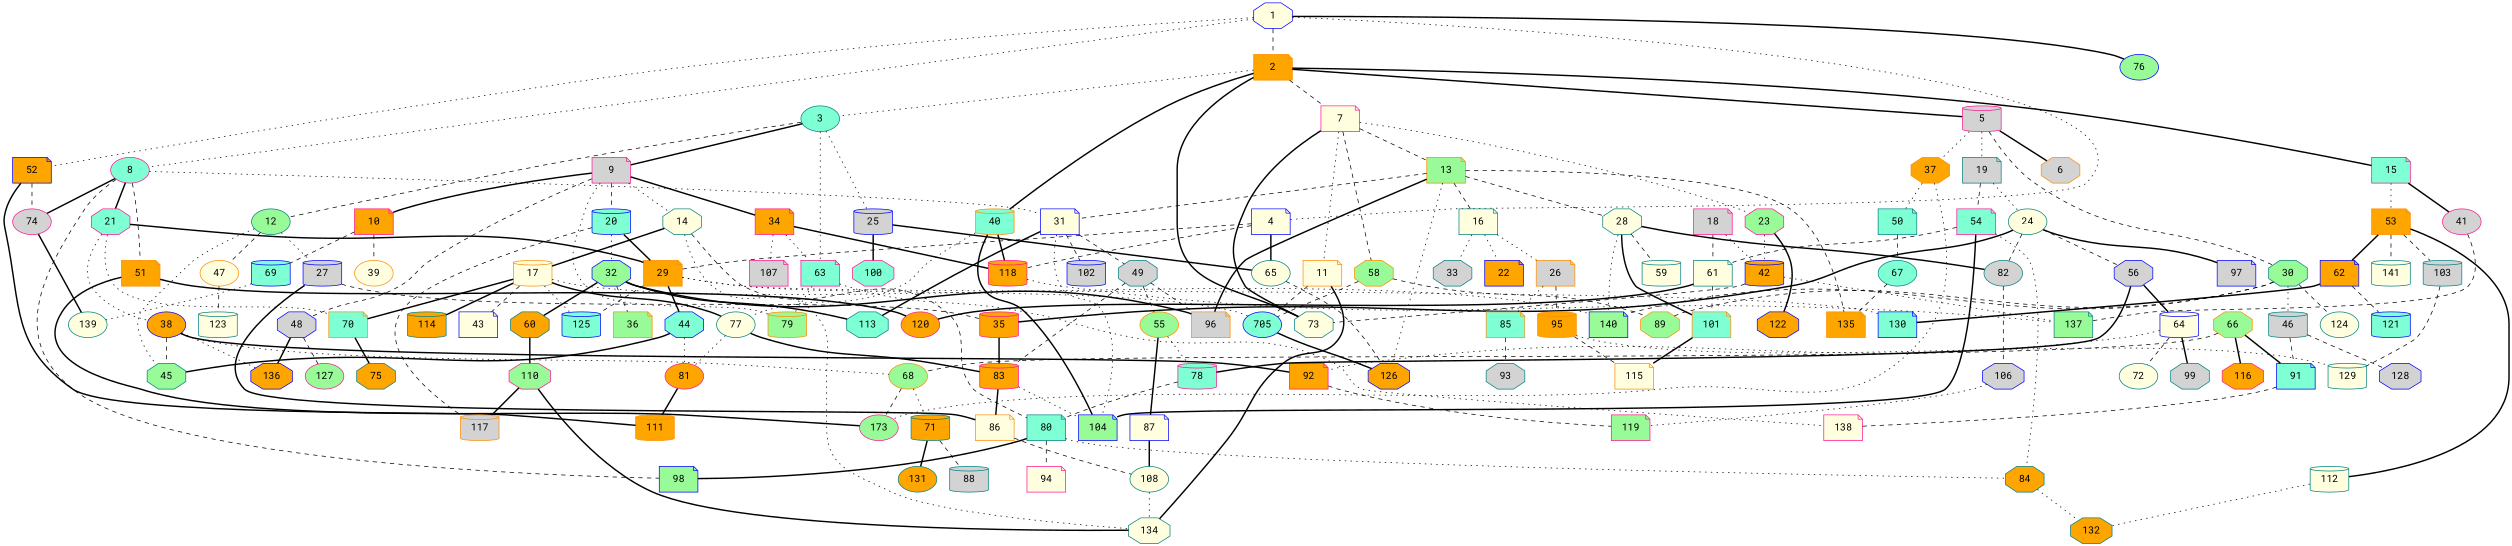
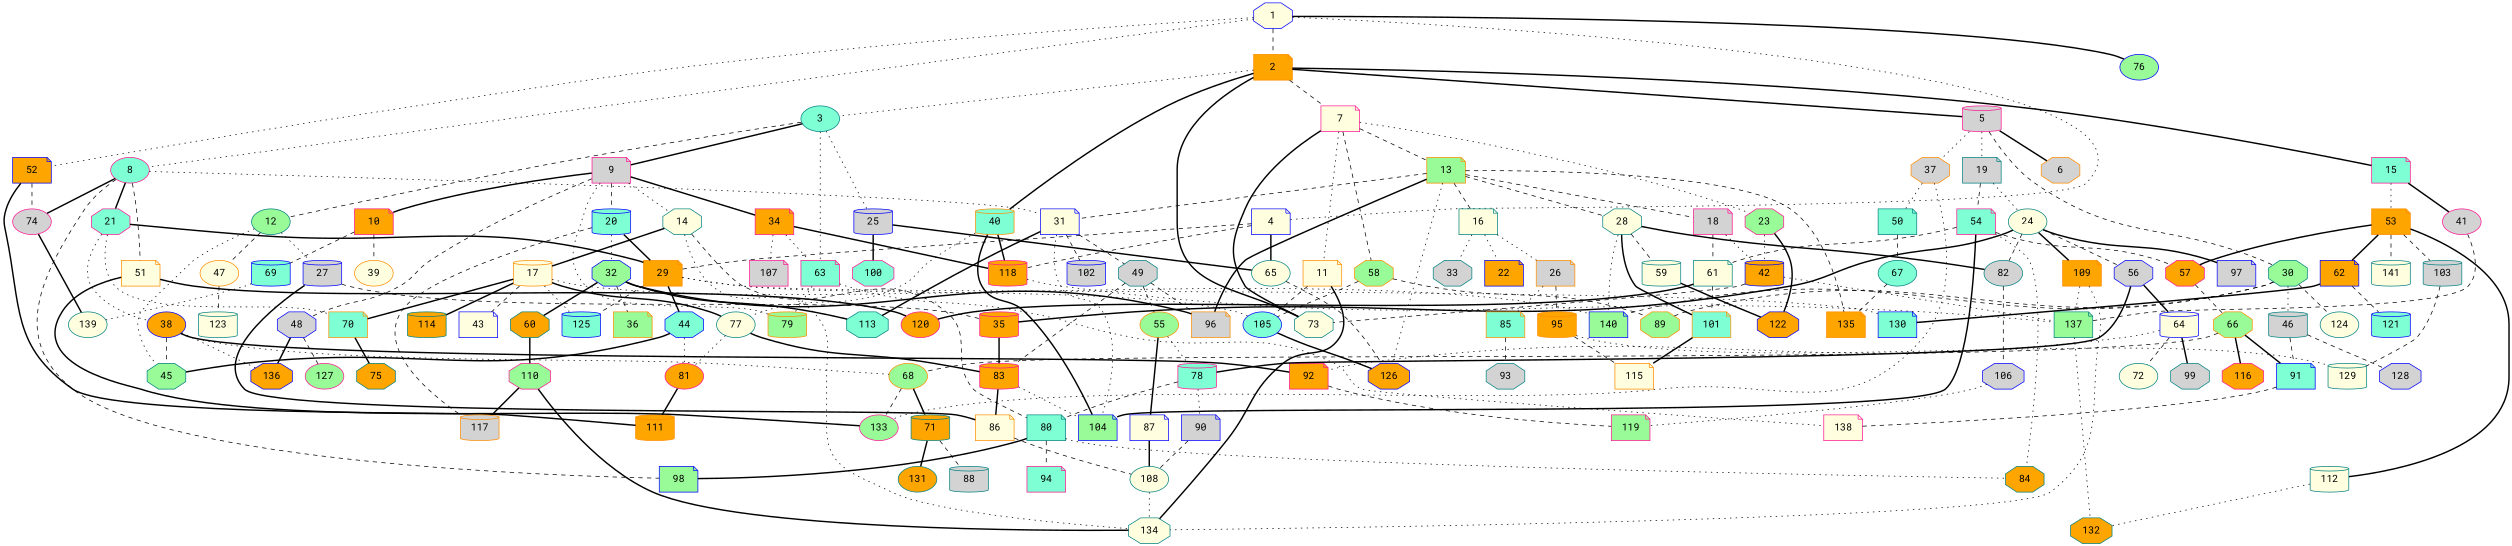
node "37": fillcolor orange -> lightgrey
edge "13" -- "18": added
node "51": fillcolor orange -> lightyellow
node "109": added
node "57": added
edge "59" -- "122": added
node "705": label "705" -> "105"
edge "68" -- "71": style dotted -> bold
node "173": label "173" -> "133"
node "90": added
node "94": fillcolor lightyellow -> aquamarine
edge "84" -- "132": now "137" -- "132"
